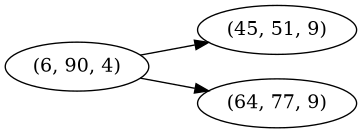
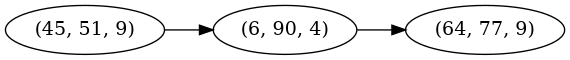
edge "(6, 90, 4)" -> "(45, 51, 9)": reversed
